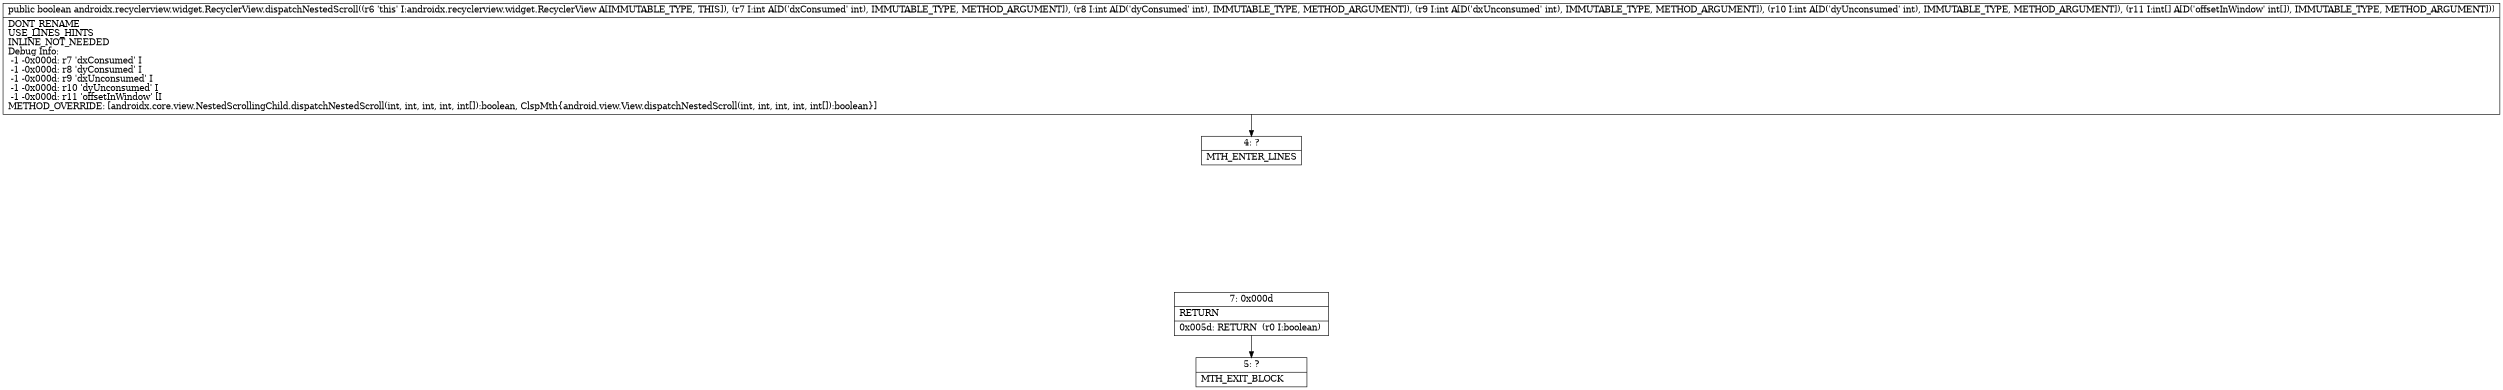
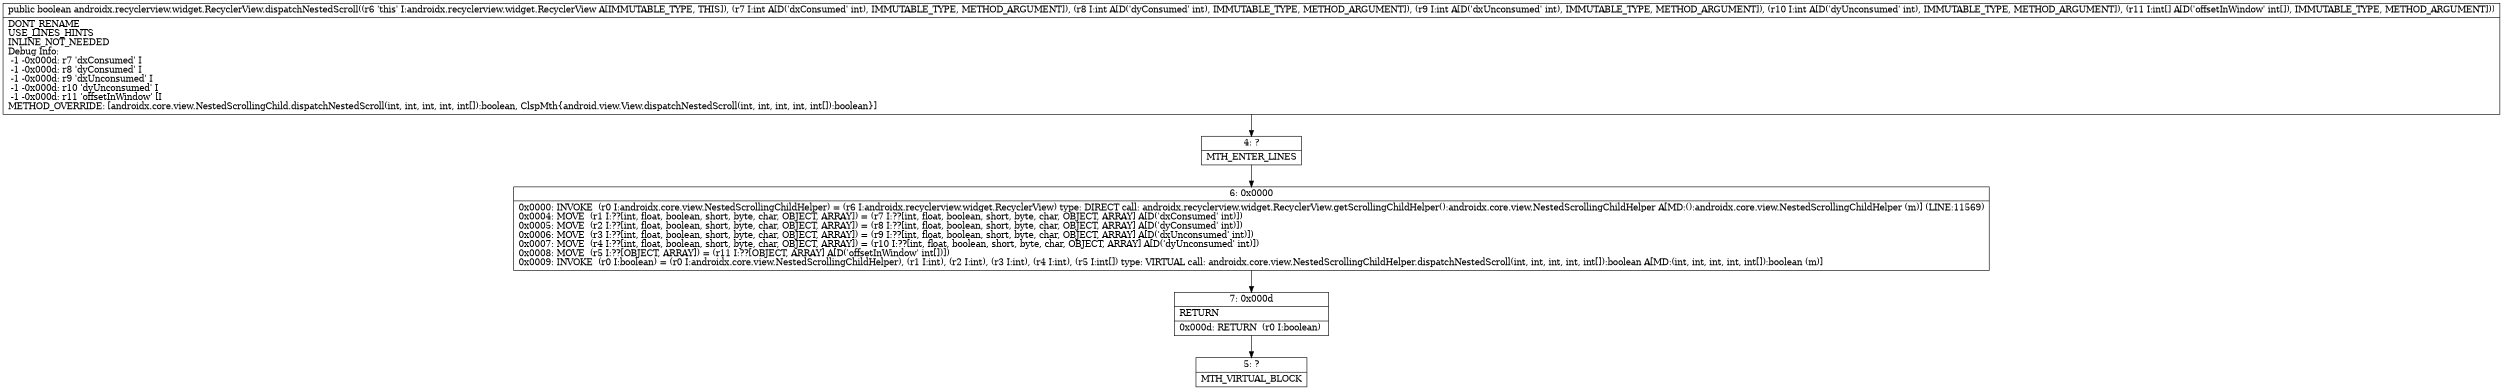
node "6: 0x0000": added
node "7: 0x000d": text "0x005d: RETURN  (r0 I:boolean)" -> "0x000d: RETURN  (r0 I:boolean)"
node "5: ?": text "MTH_EXIT_BLOCK" -> "MTH_VIRTUAL_BLOCK"
